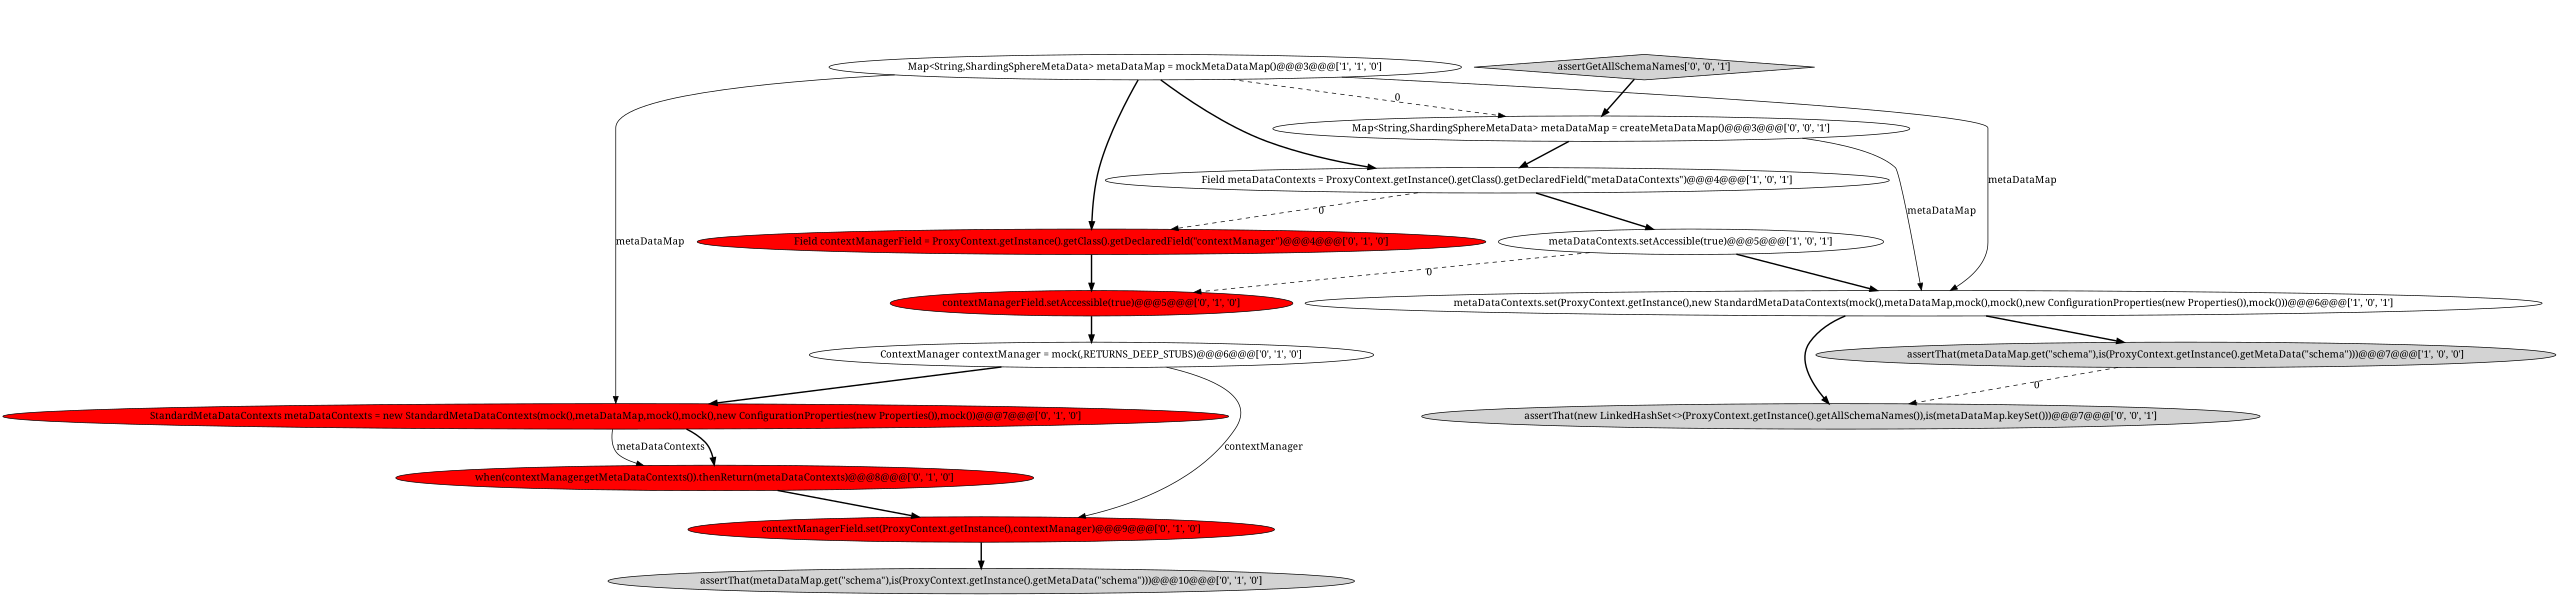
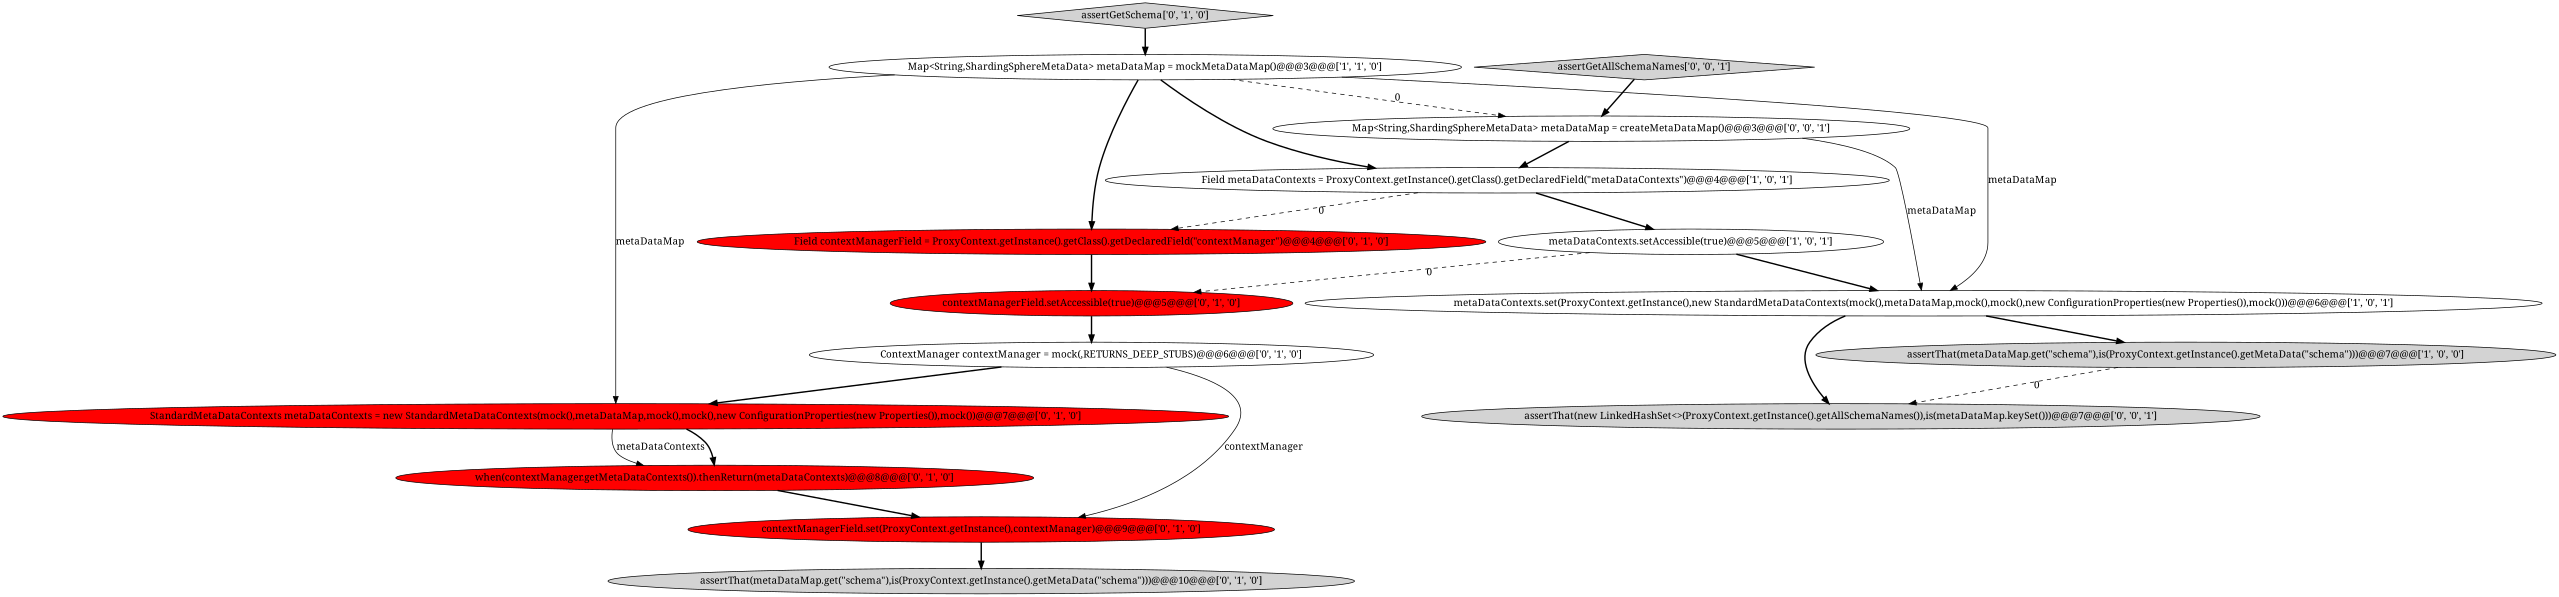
node "assertGetSchema['0', '1', '0']": added
